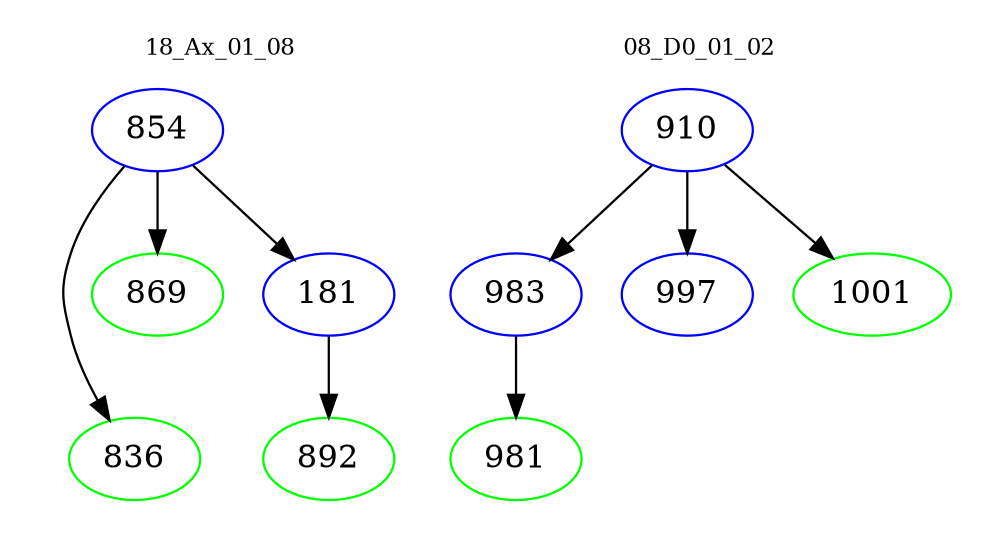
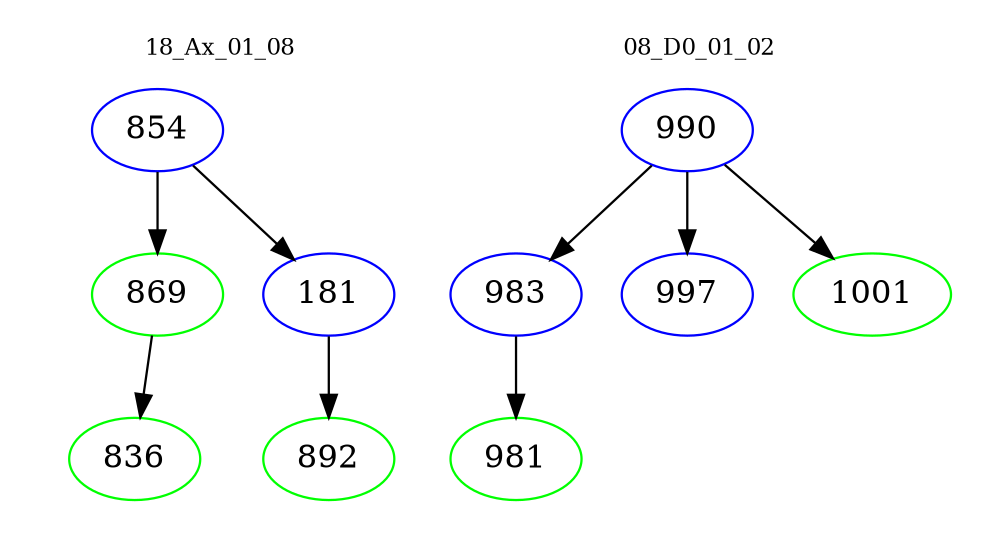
node "910": label "910" -> "990"
edge "854" -> "836": now "869" -> "836"
